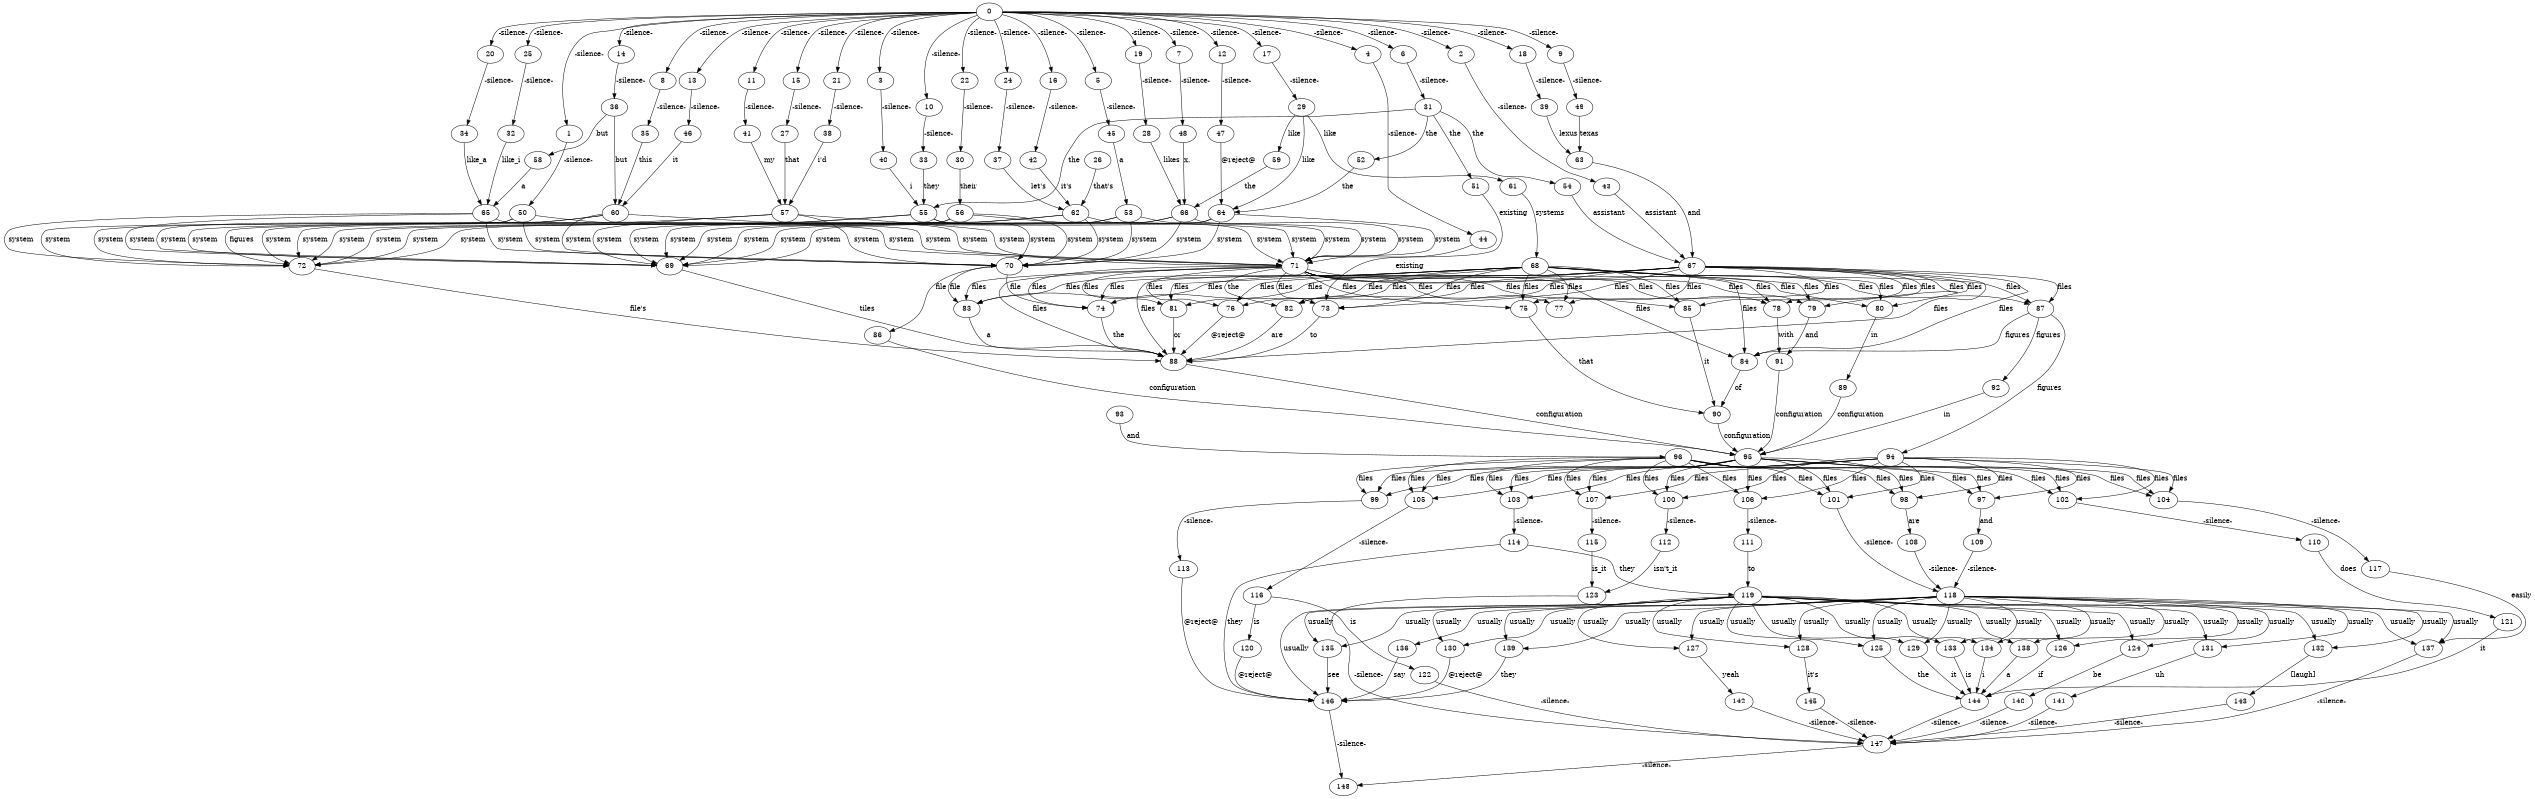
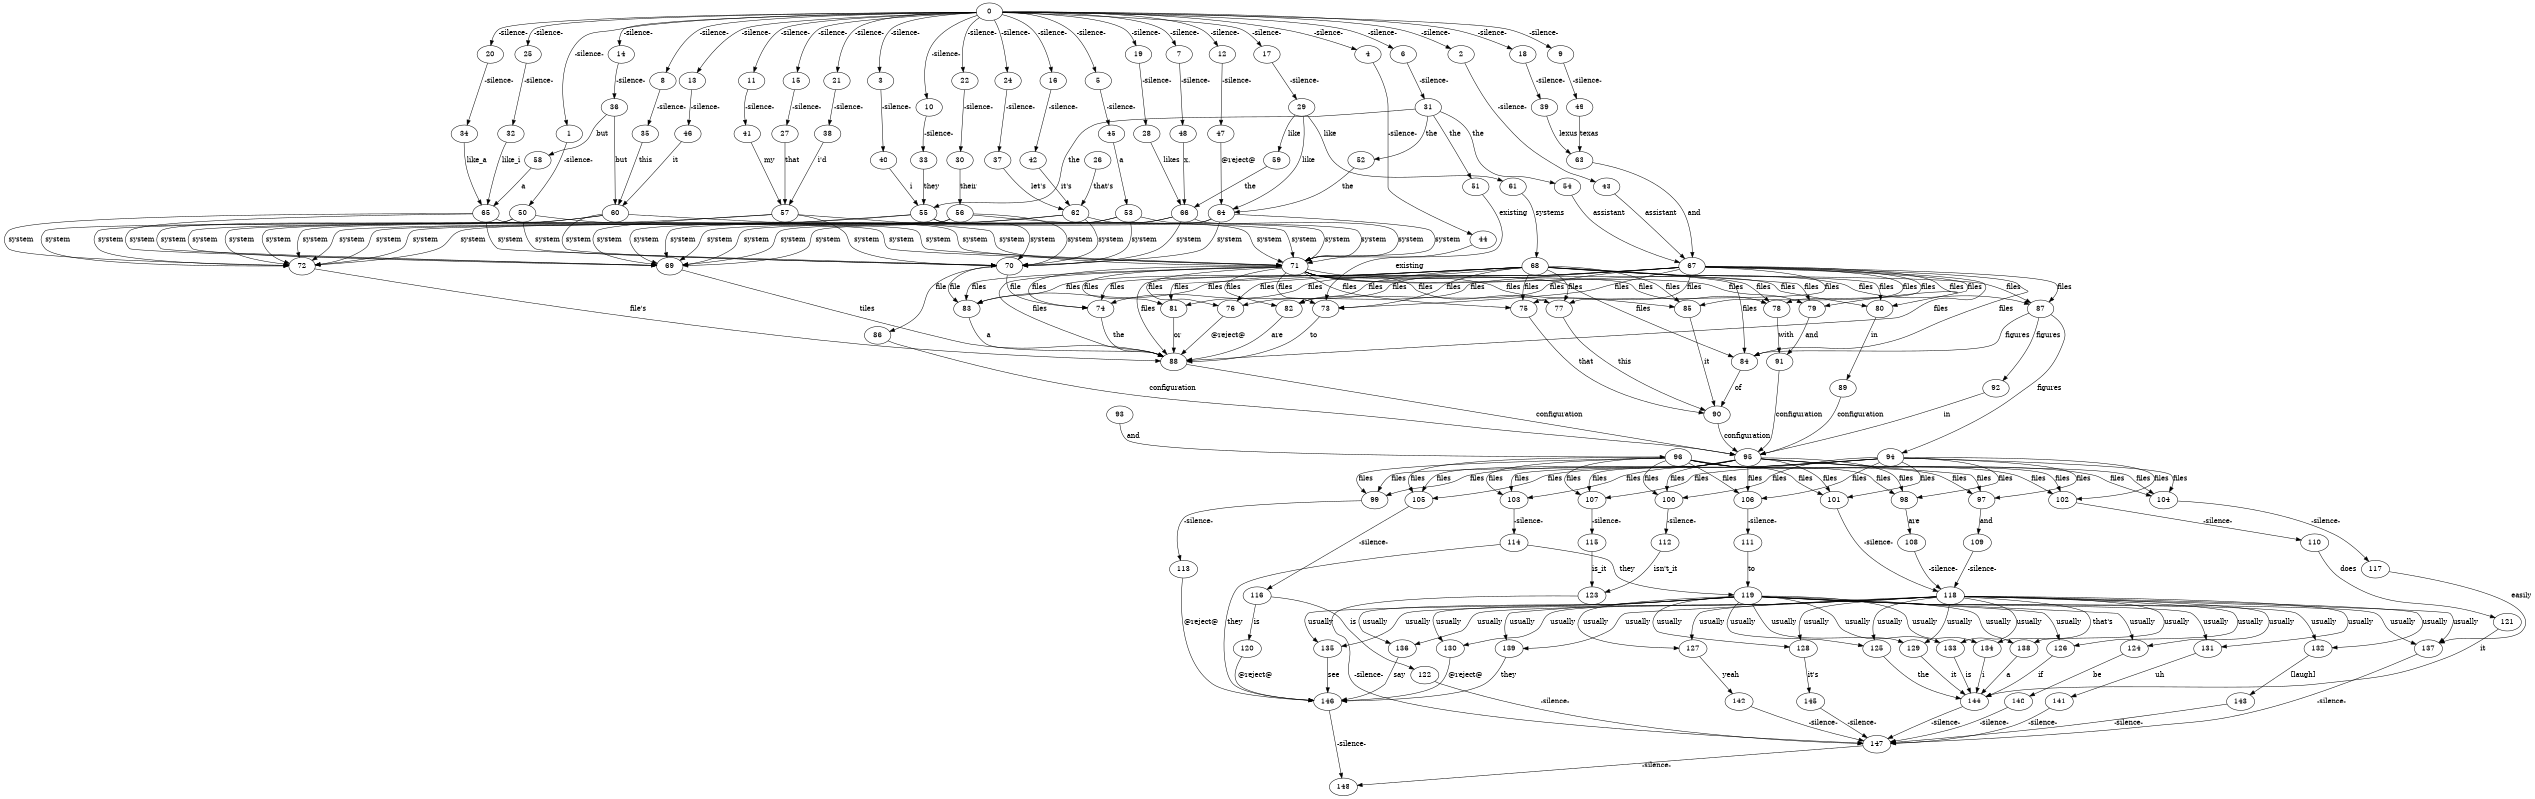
edge "57" -> "72": label "figures" -> "system"
edge "71" -> "82": label "the" -> "files"
edge "77" -> "90": added, label "this"
edge "119" -> "146": now "119" -> "136"
edge "118" -> "134": label "usually" -> "that's"
